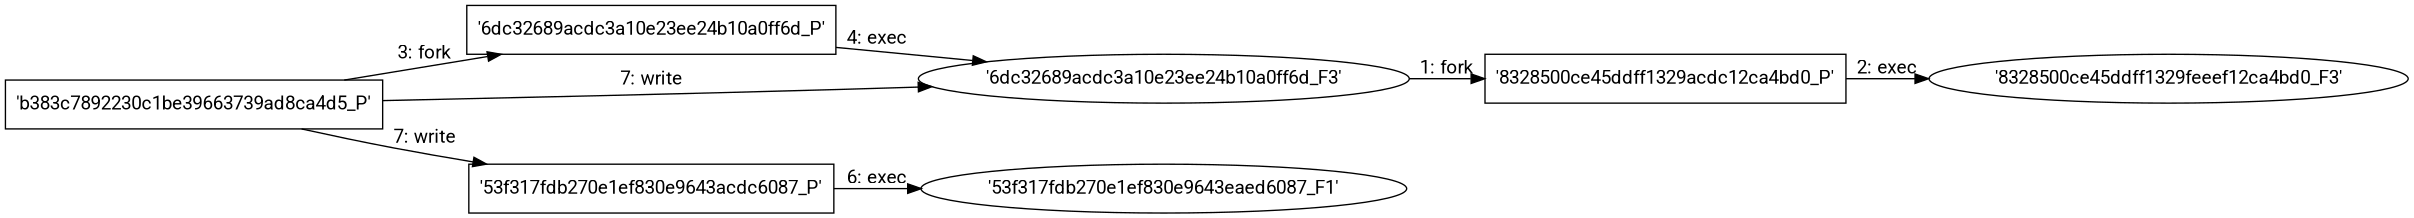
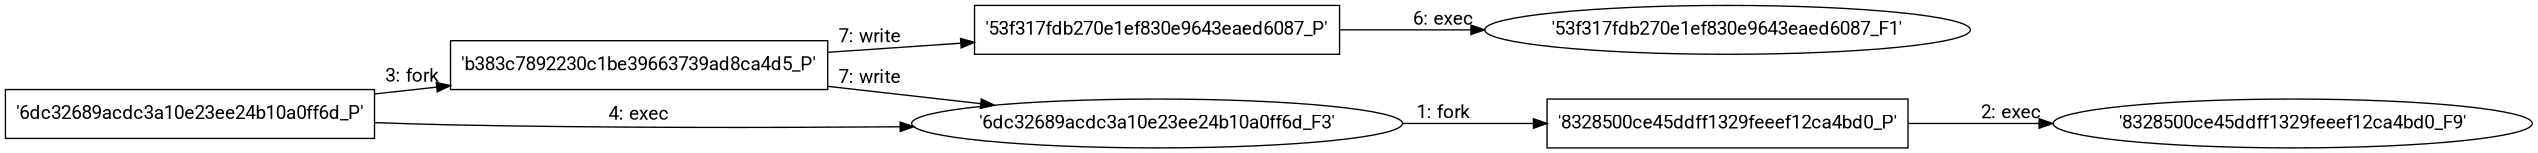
edge "'b383c7892230c1be39663739ad8ca4d5_P'" -> "'6dc32689acdc3a10e23ee24b10a0ff6d_P'": reversed
node "'8328500ce45ddff1329acdc12ca4bd0_P'": label "'8328500ce45ddff1329acdc12ca4bd0_P'" -> "'8328500ce45ddff1329feeef12ca4bd0_P'"
node "'8328500ce45ddff1329feeef12ca4bd0_F3'": label "'8328500ce45ddff1329feeef12ca4bd0_F3'" -> "'8328500ce45ddff1329feeef12ca4bd0_F9'"
node "'53f317fdb270e1ef830e9643acdc6087_P'": label "'53f317fdb270e1ef830e9643acdc6087_P'" -> "'53f317fdb270e1ef830e9643eaed6087_P'"
